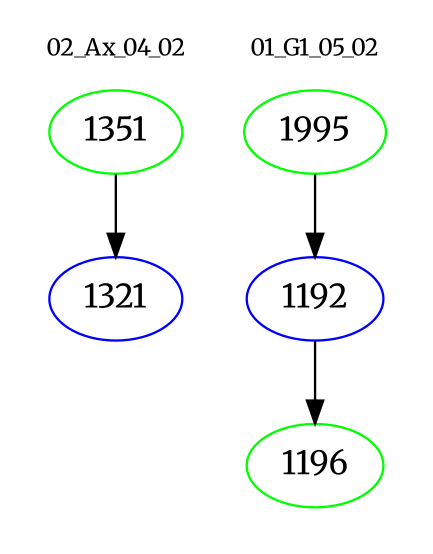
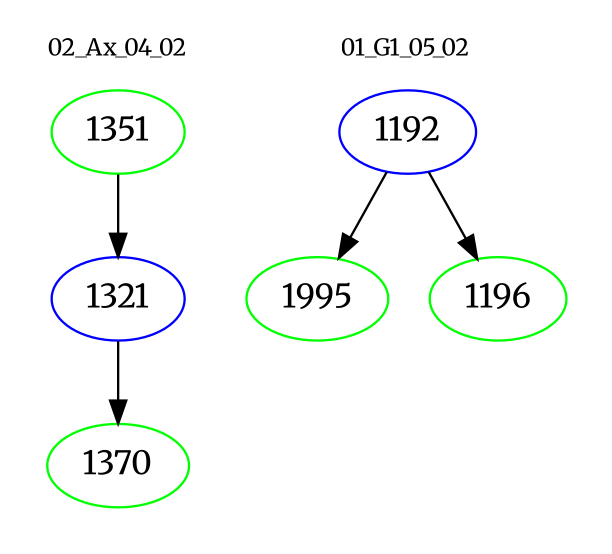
edge "1995" -> "1192": reversed
node "1370": added
